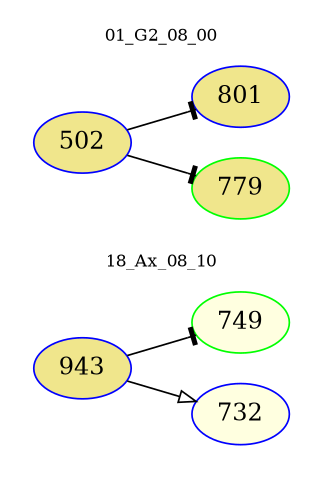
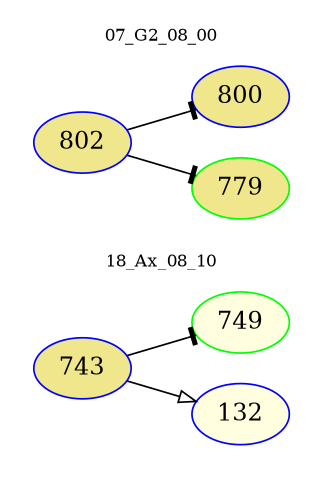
cluster "01_G2_08_00": label "01_G2_08_00" -> "07_G2_08_00"
node "801": label "801" -> "800"
node "502": label "502" -> "802"
node "943": label "943" -> "743"
node "732": label "732" -> "132"
